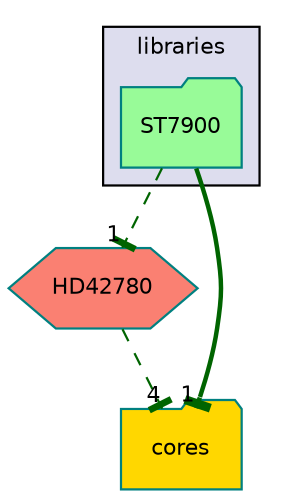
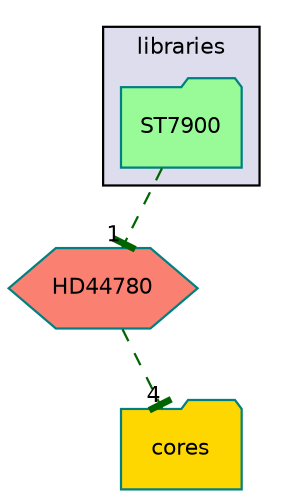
edge "ST7900" -> "cores": removed
node "HD42780": label "HD42780" -> "HD44780"
